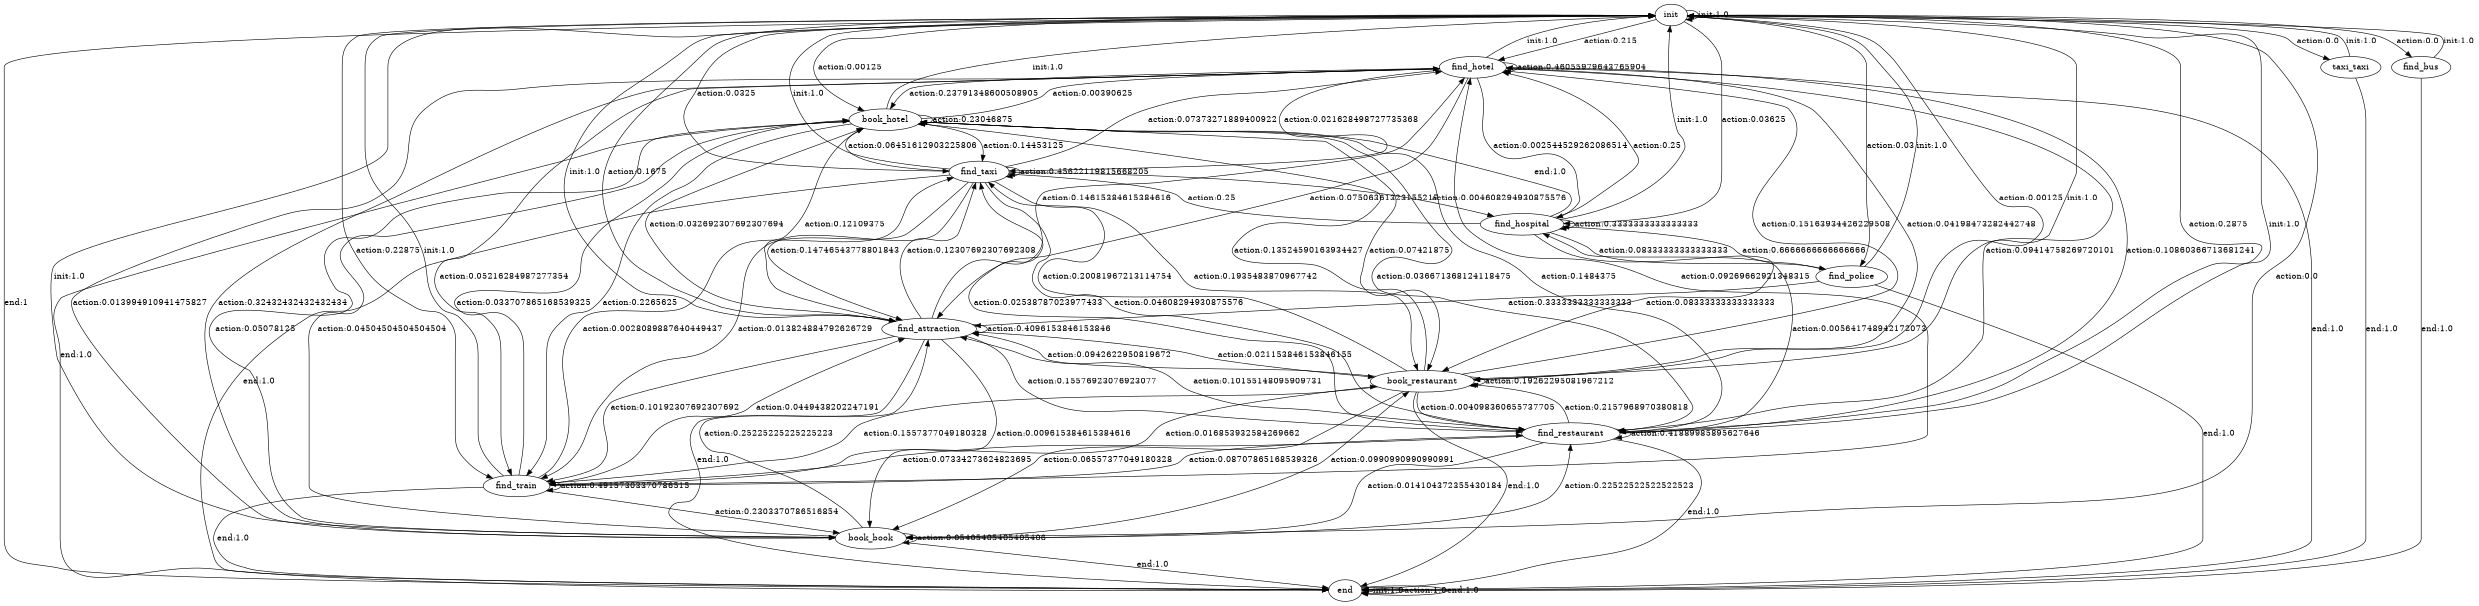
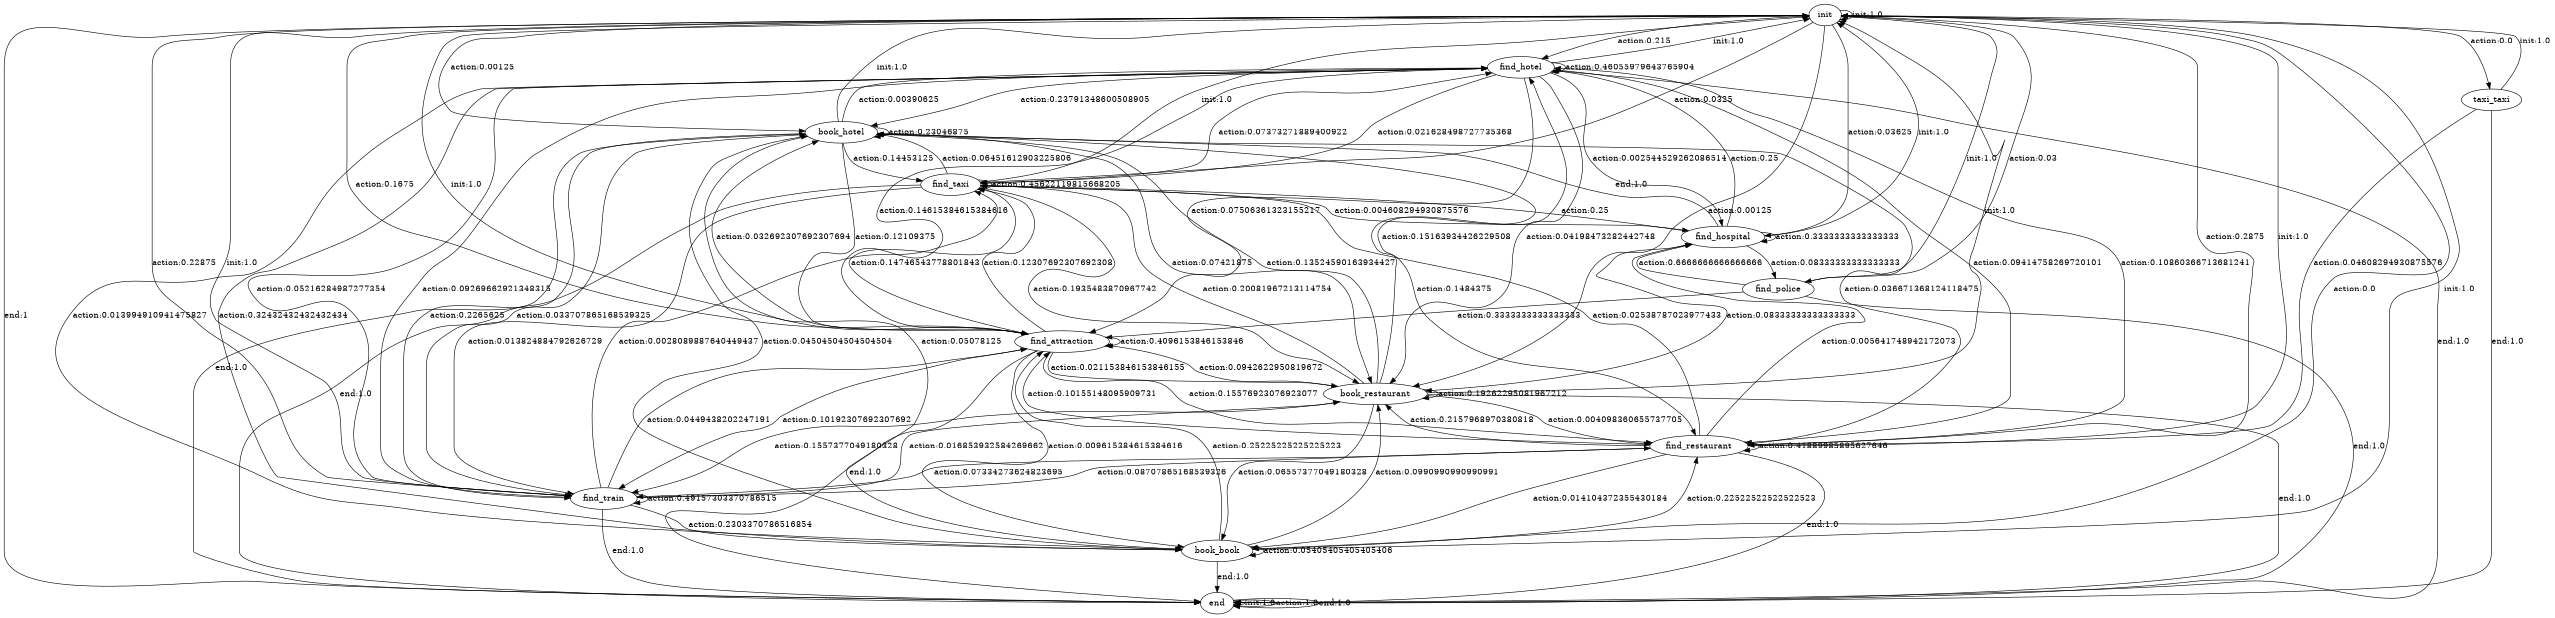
node "find_bus": removed
edge "find_taxi" -> "find_restaurant": now "taxi_taxi" -> "find_restaurant"
